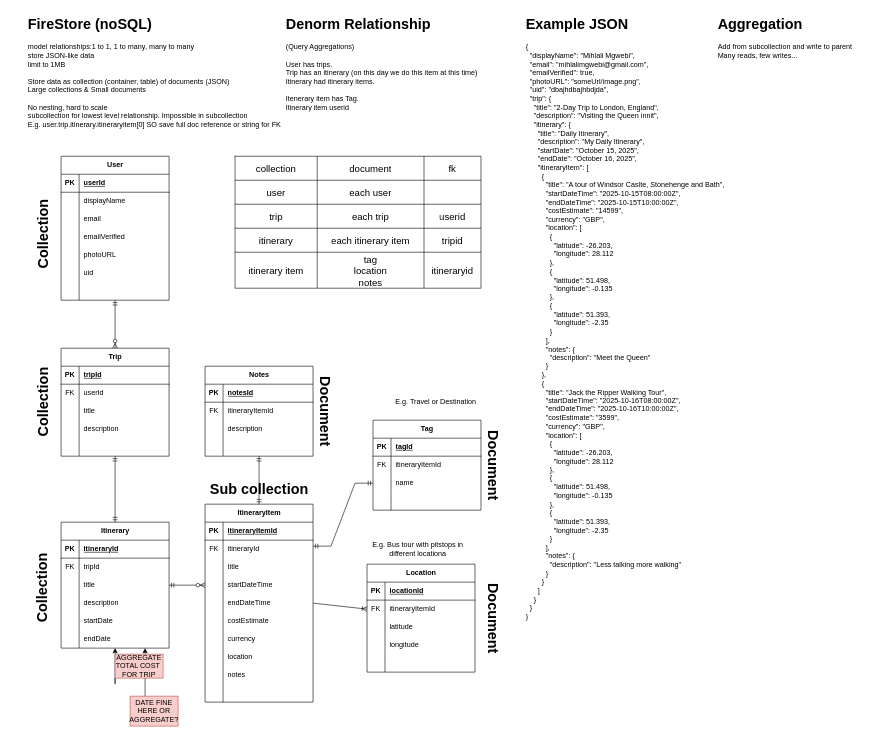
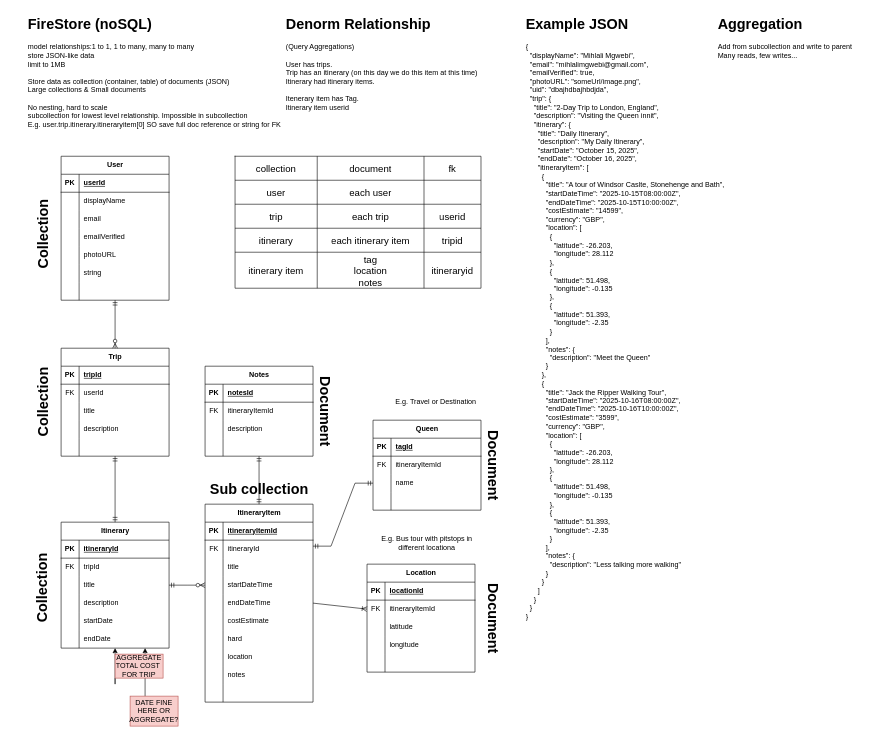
node "uid": label "uid" -> "string"
node "Tag": label "Tag" -> "Queen"
node "E.g. Bus tour with pitstops in different locationa": moved (418, 549) -> (427, 543)
node "currency": label "currency" -> "hard"
